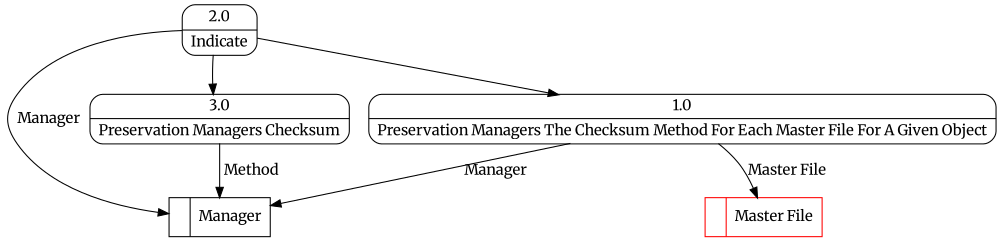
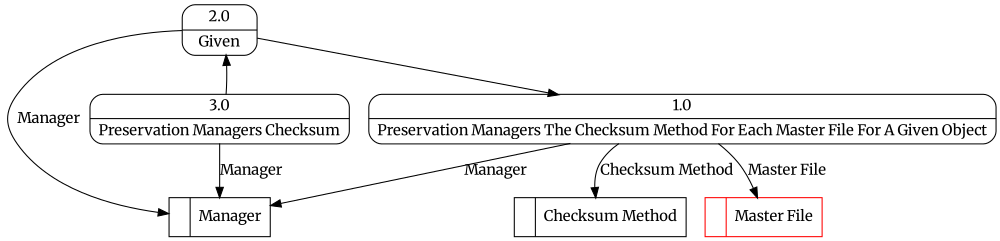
node "2.0": text "Indicate" -> "Given"
edge "2.0" -> "3.0": reversed
edge "3.0" -> "Manager": label "Method" -> "Manager"
node "Checksum Method": added
